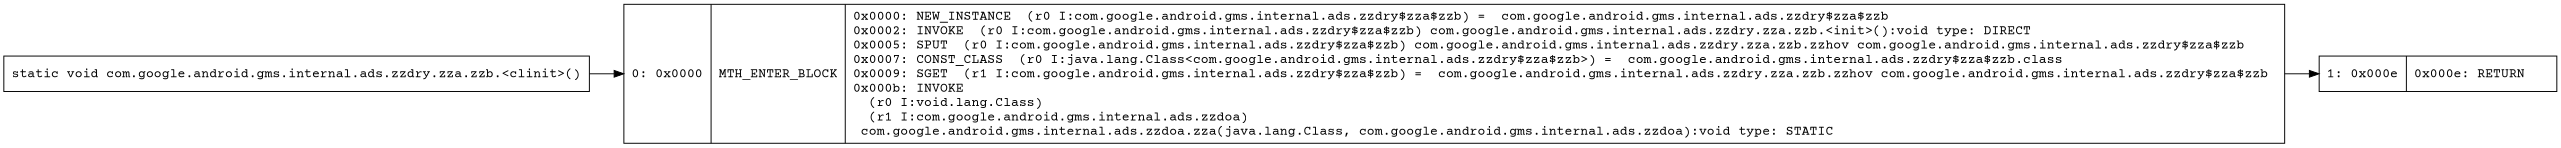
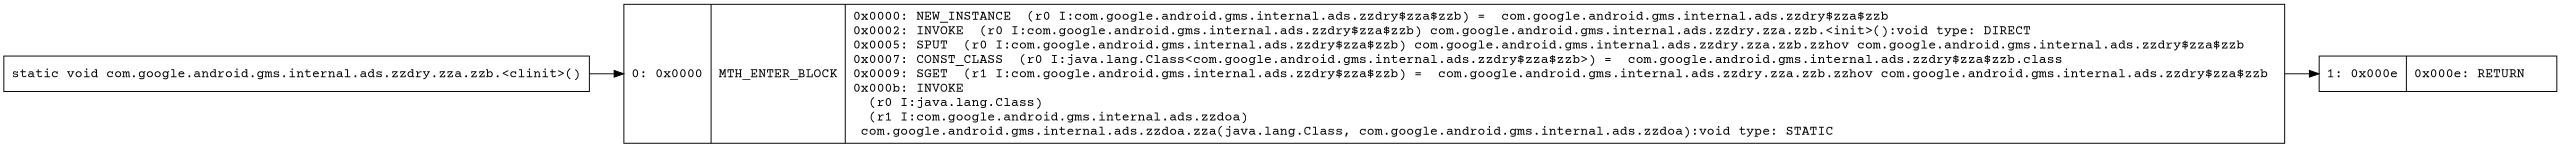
node "0: 0x0000": text "(r0 I:void.lang.Class)" -> "(r0 I:java.lang.Class)"
